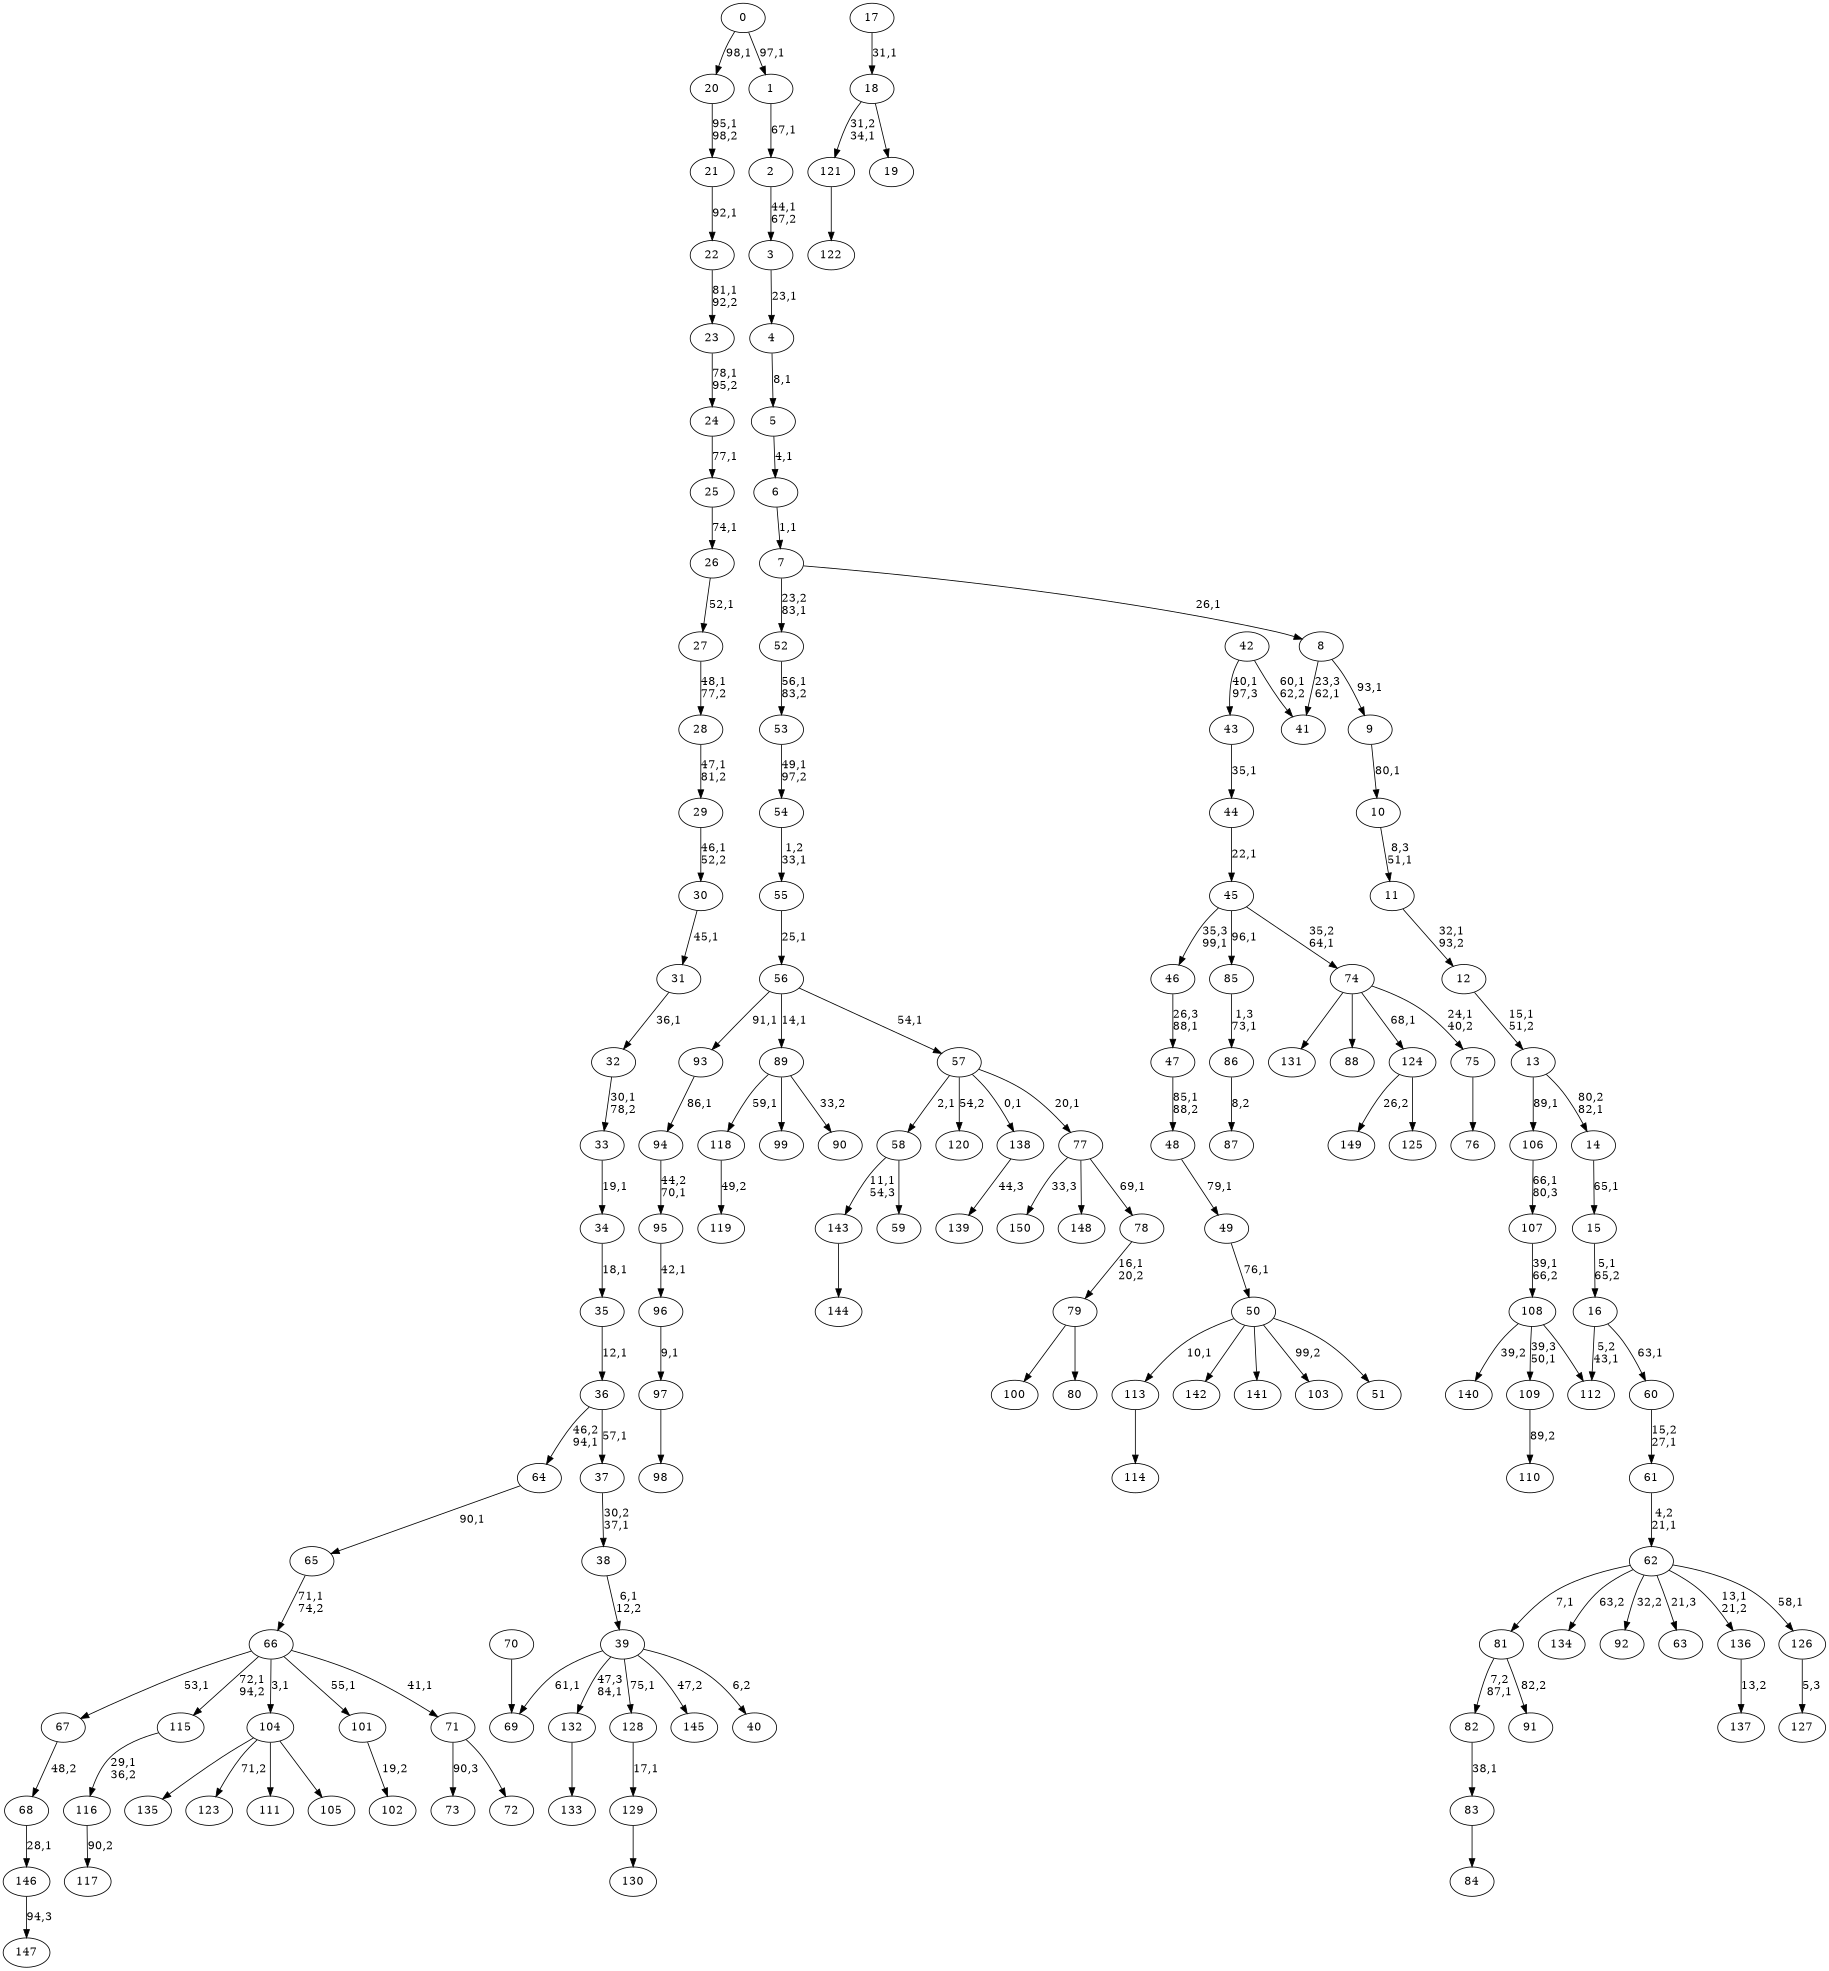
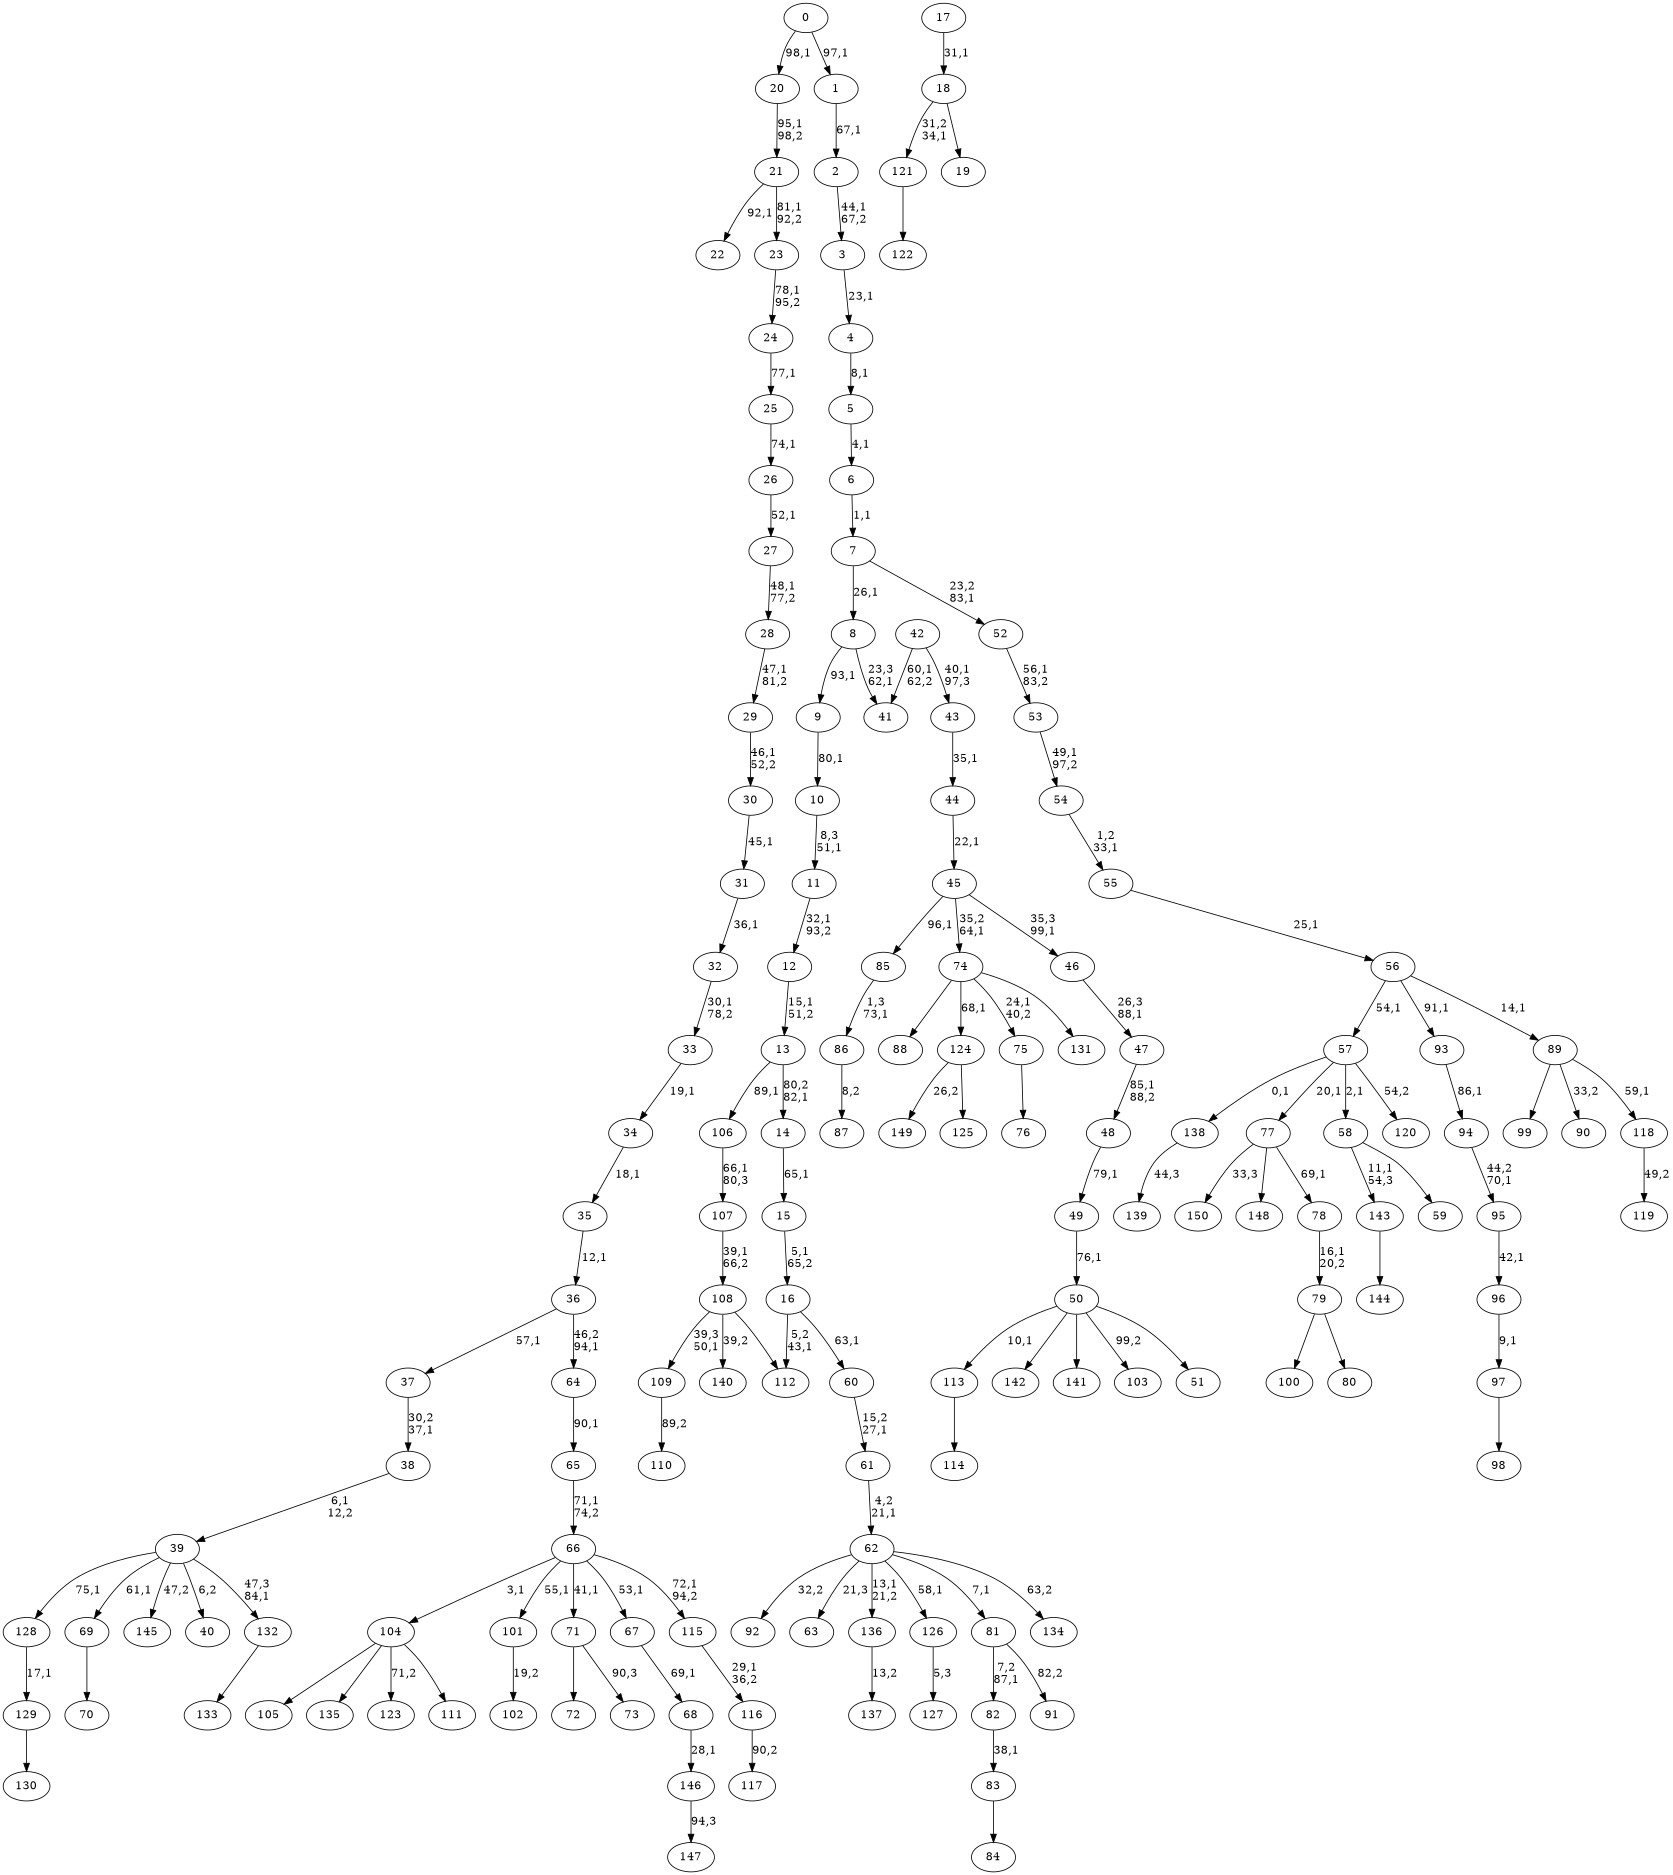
edge "22" -> "23": now "21" -> "23"
edge "70" -> "69": reversed
edge "67" -> "68": label "48,2" -> "69,1"
